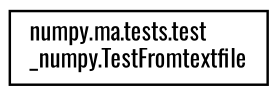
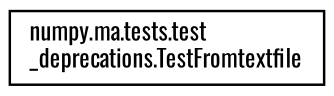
node "numpy.ma.tests.test _numpy.TestFromtextfile": label "numpy.ma.tests.test _numpy.TestFromtextfile" -> "numpy.ma.tests.test _deprecations.TestFromtextfile"
